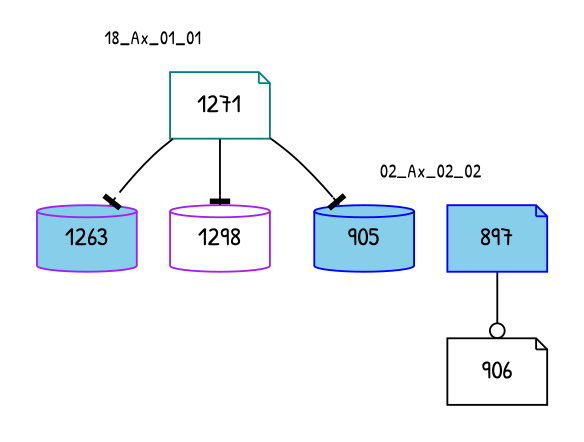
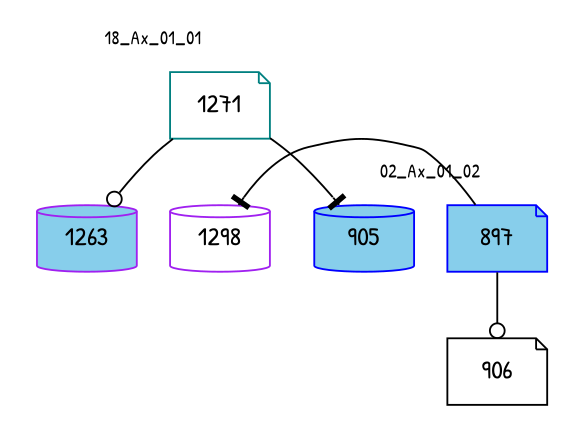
edge "1271" -> "1263": arrowhead tee -> odot
edge "1271" -> "1298": now "897" -> "1298"
cluster "02_Ax_02_02": label "02_Ax_02_02" -> "02_Ax_01_02"
